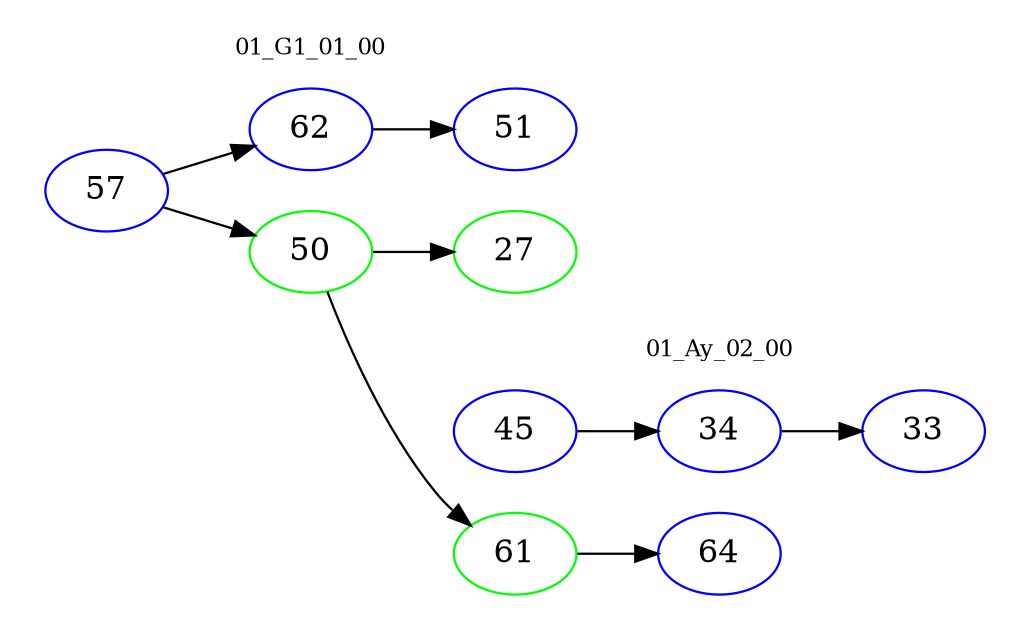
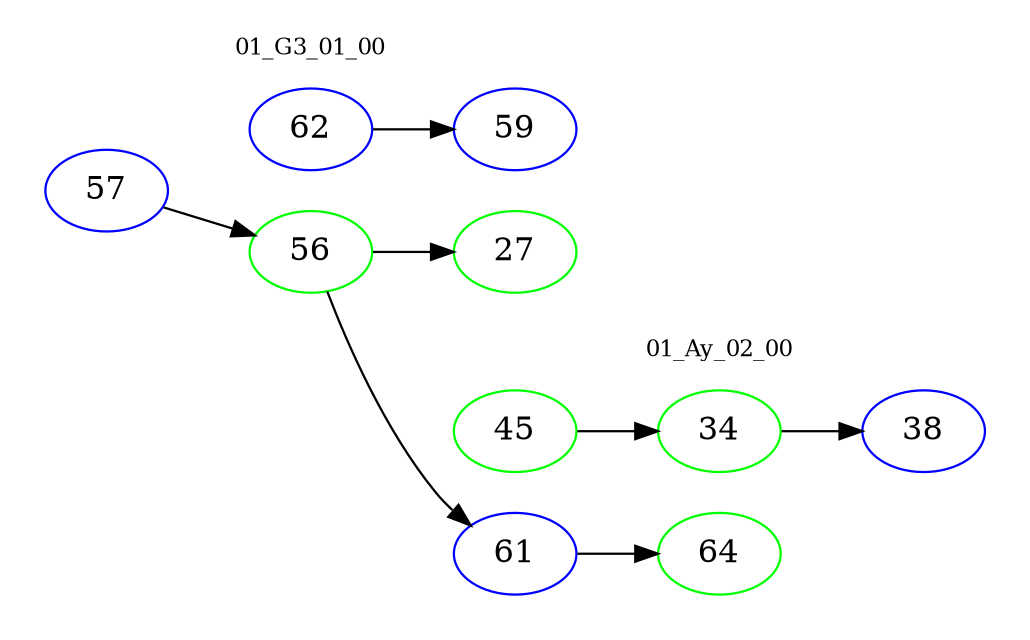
cluster "01_G1_01_00": label "01_G1_01_00" -> "01_G3_01_00"
node "51": label "51" -> "59"
edge "57" -> "62": removed
node "50": label "50" -> "56"
node "45": color blue -> green
node "34": color blue -> green
node "33": label "33" -> "38"
node "61": color green -> blue
node "64": color blue -> green
